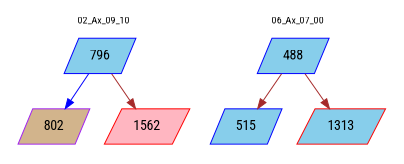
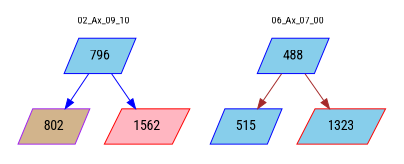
edge "796" -> "1562": color brown -> blue
node "1313": label "1313" -> "1323"
